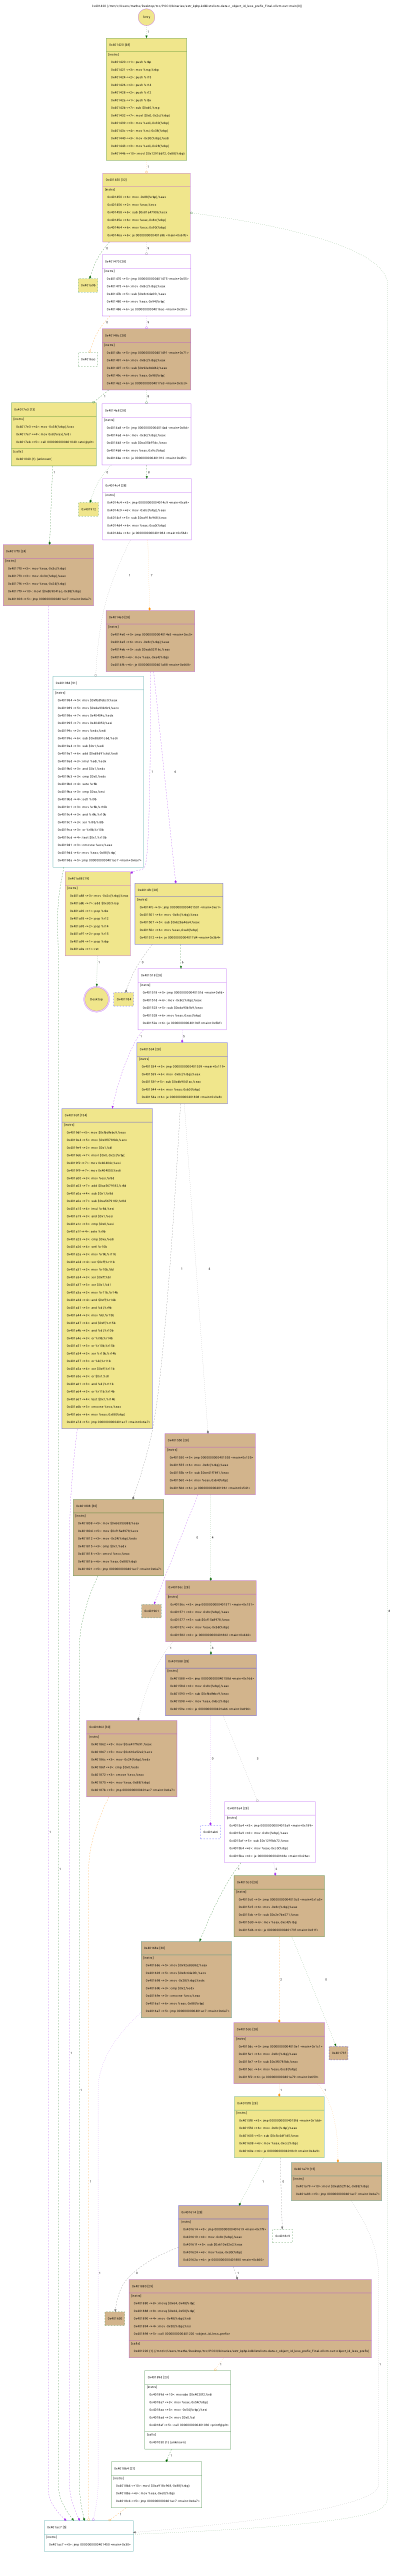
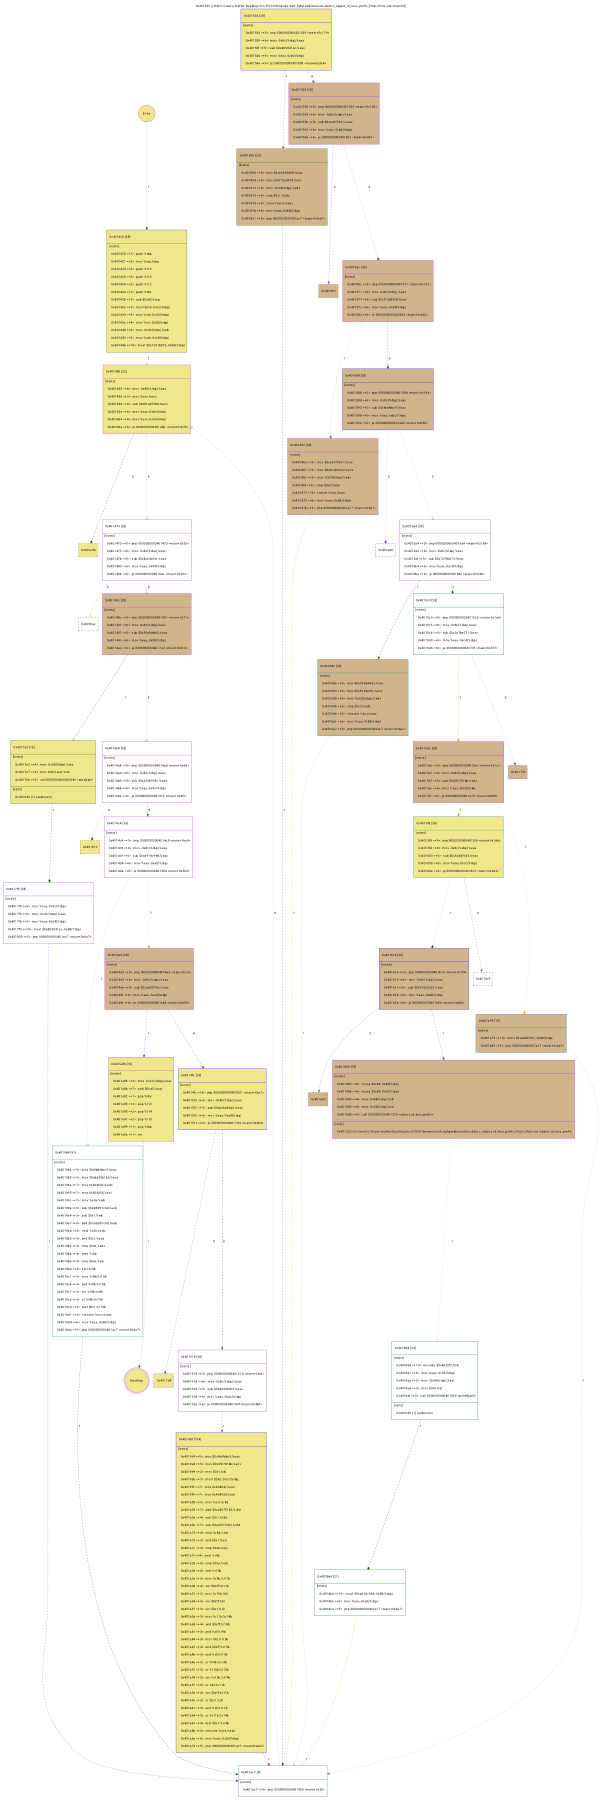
node "0x4017f0 [24]": fillcolor tan -> white
edge "0x401518 [28]" -> "0x401534 [28]": removed, label "5"
edge "0x4015a4 [28]" -> "0x4015c0 [28]": color purple -> darkgreen
node "0x4015c0 [28]": fillcolor tan -> white
